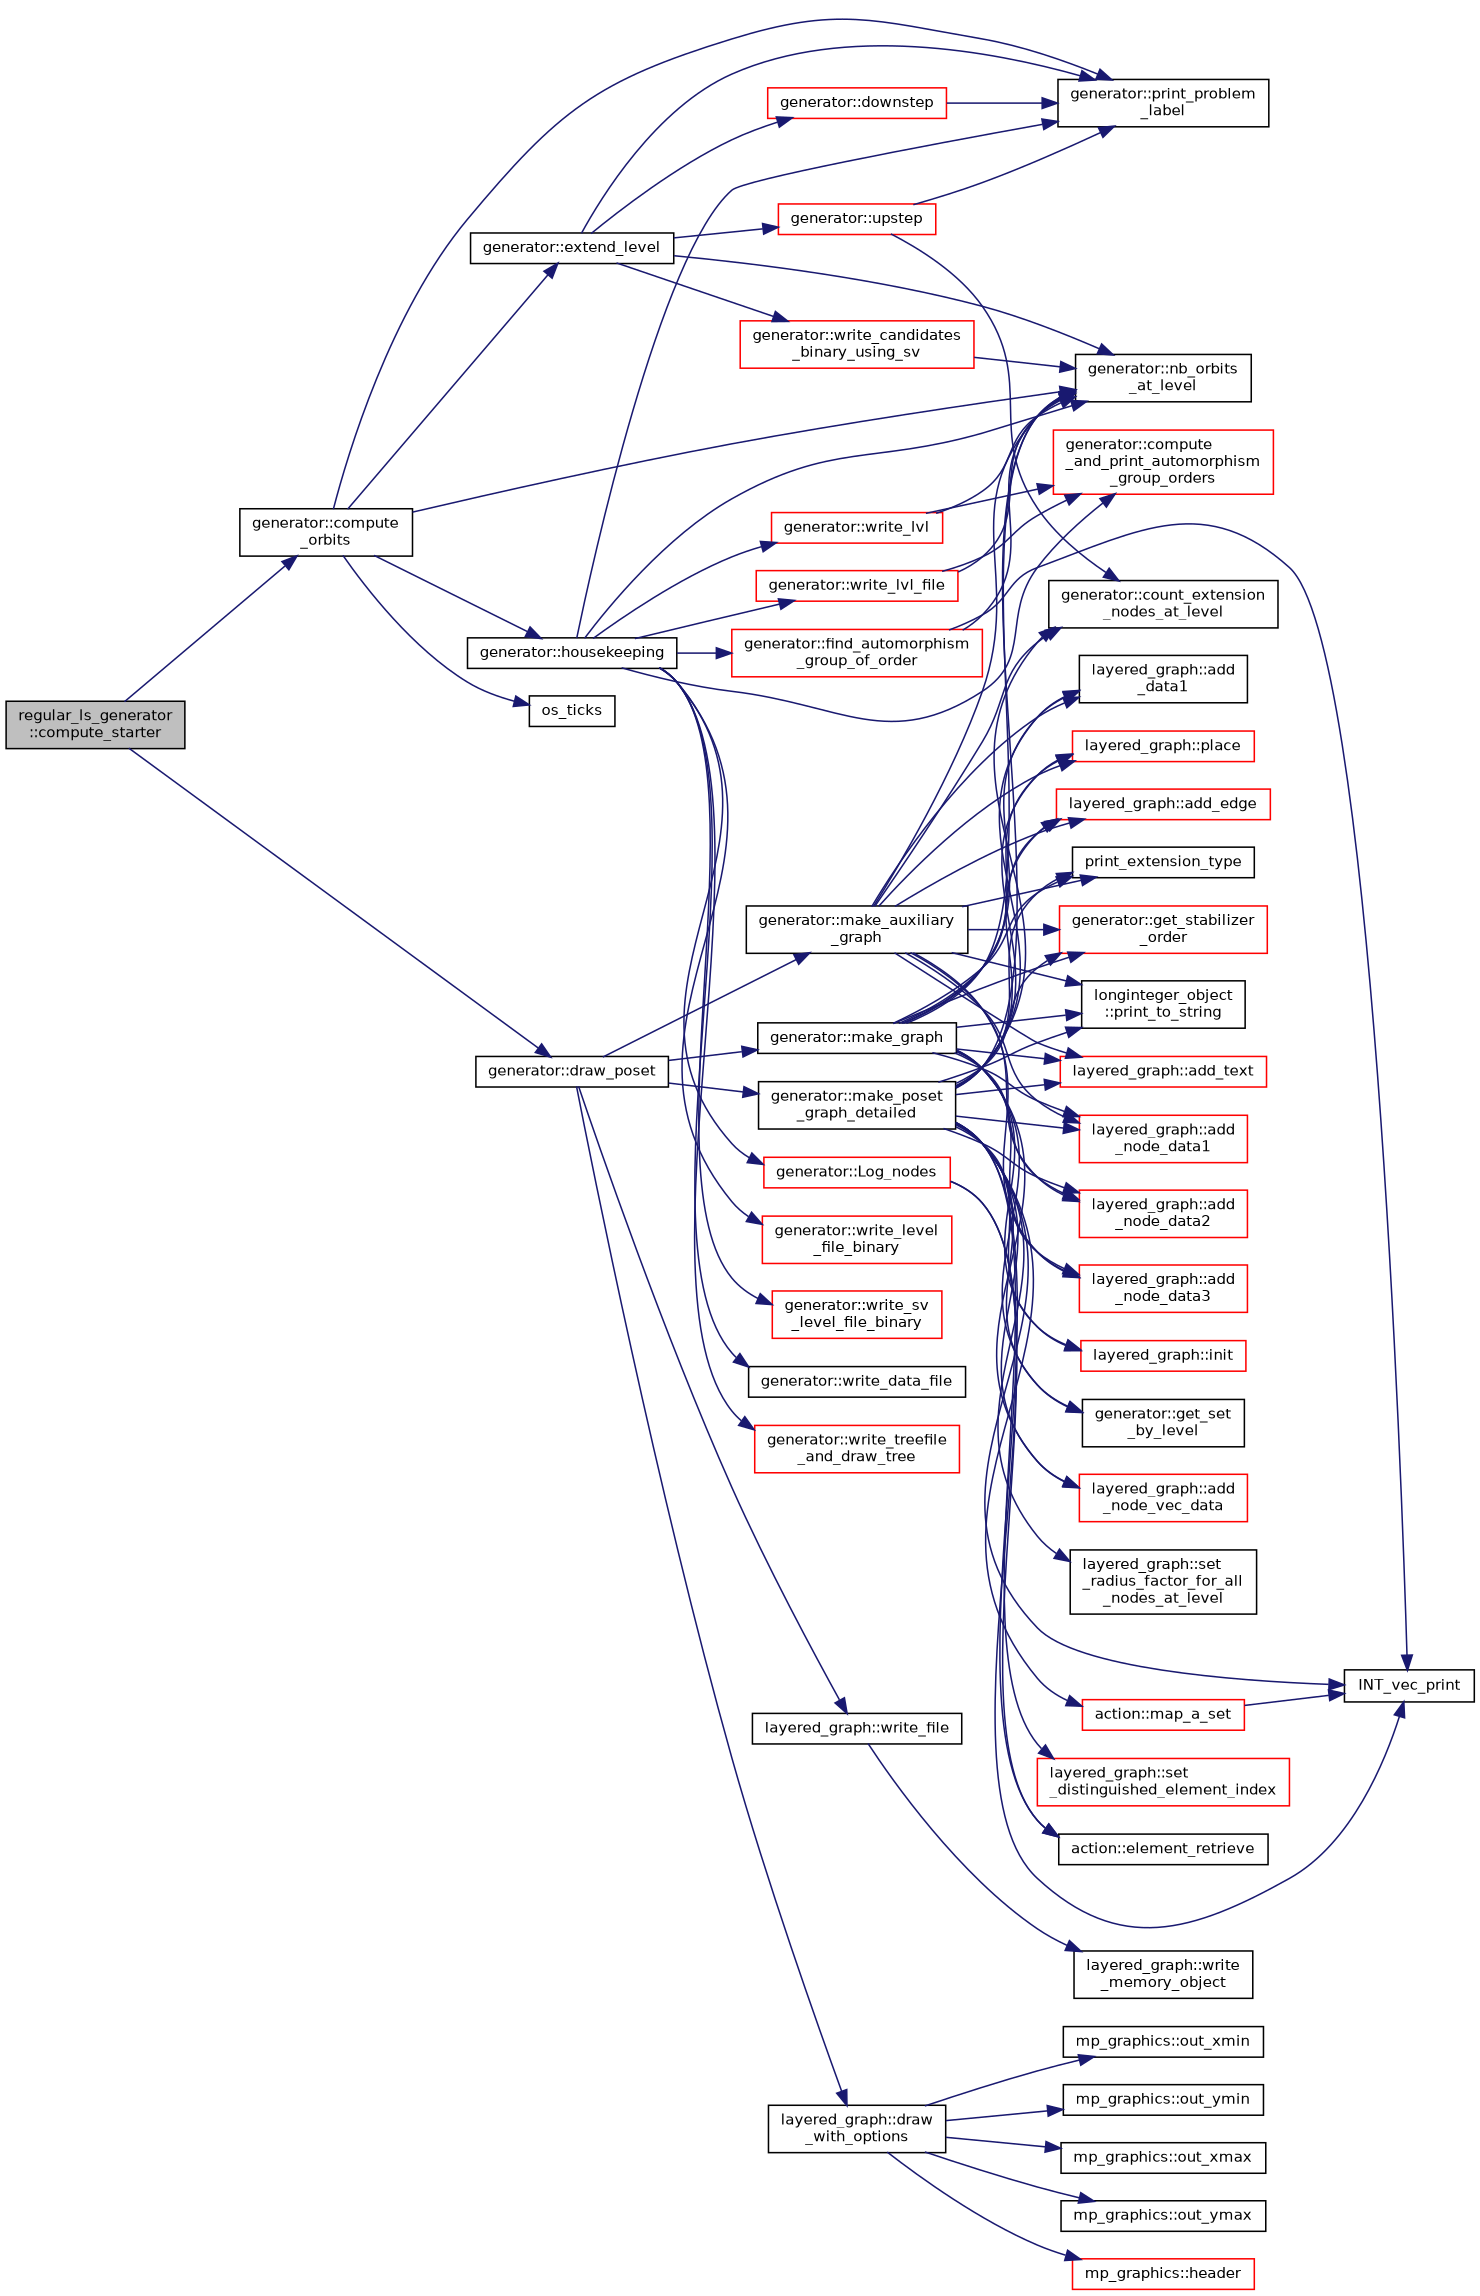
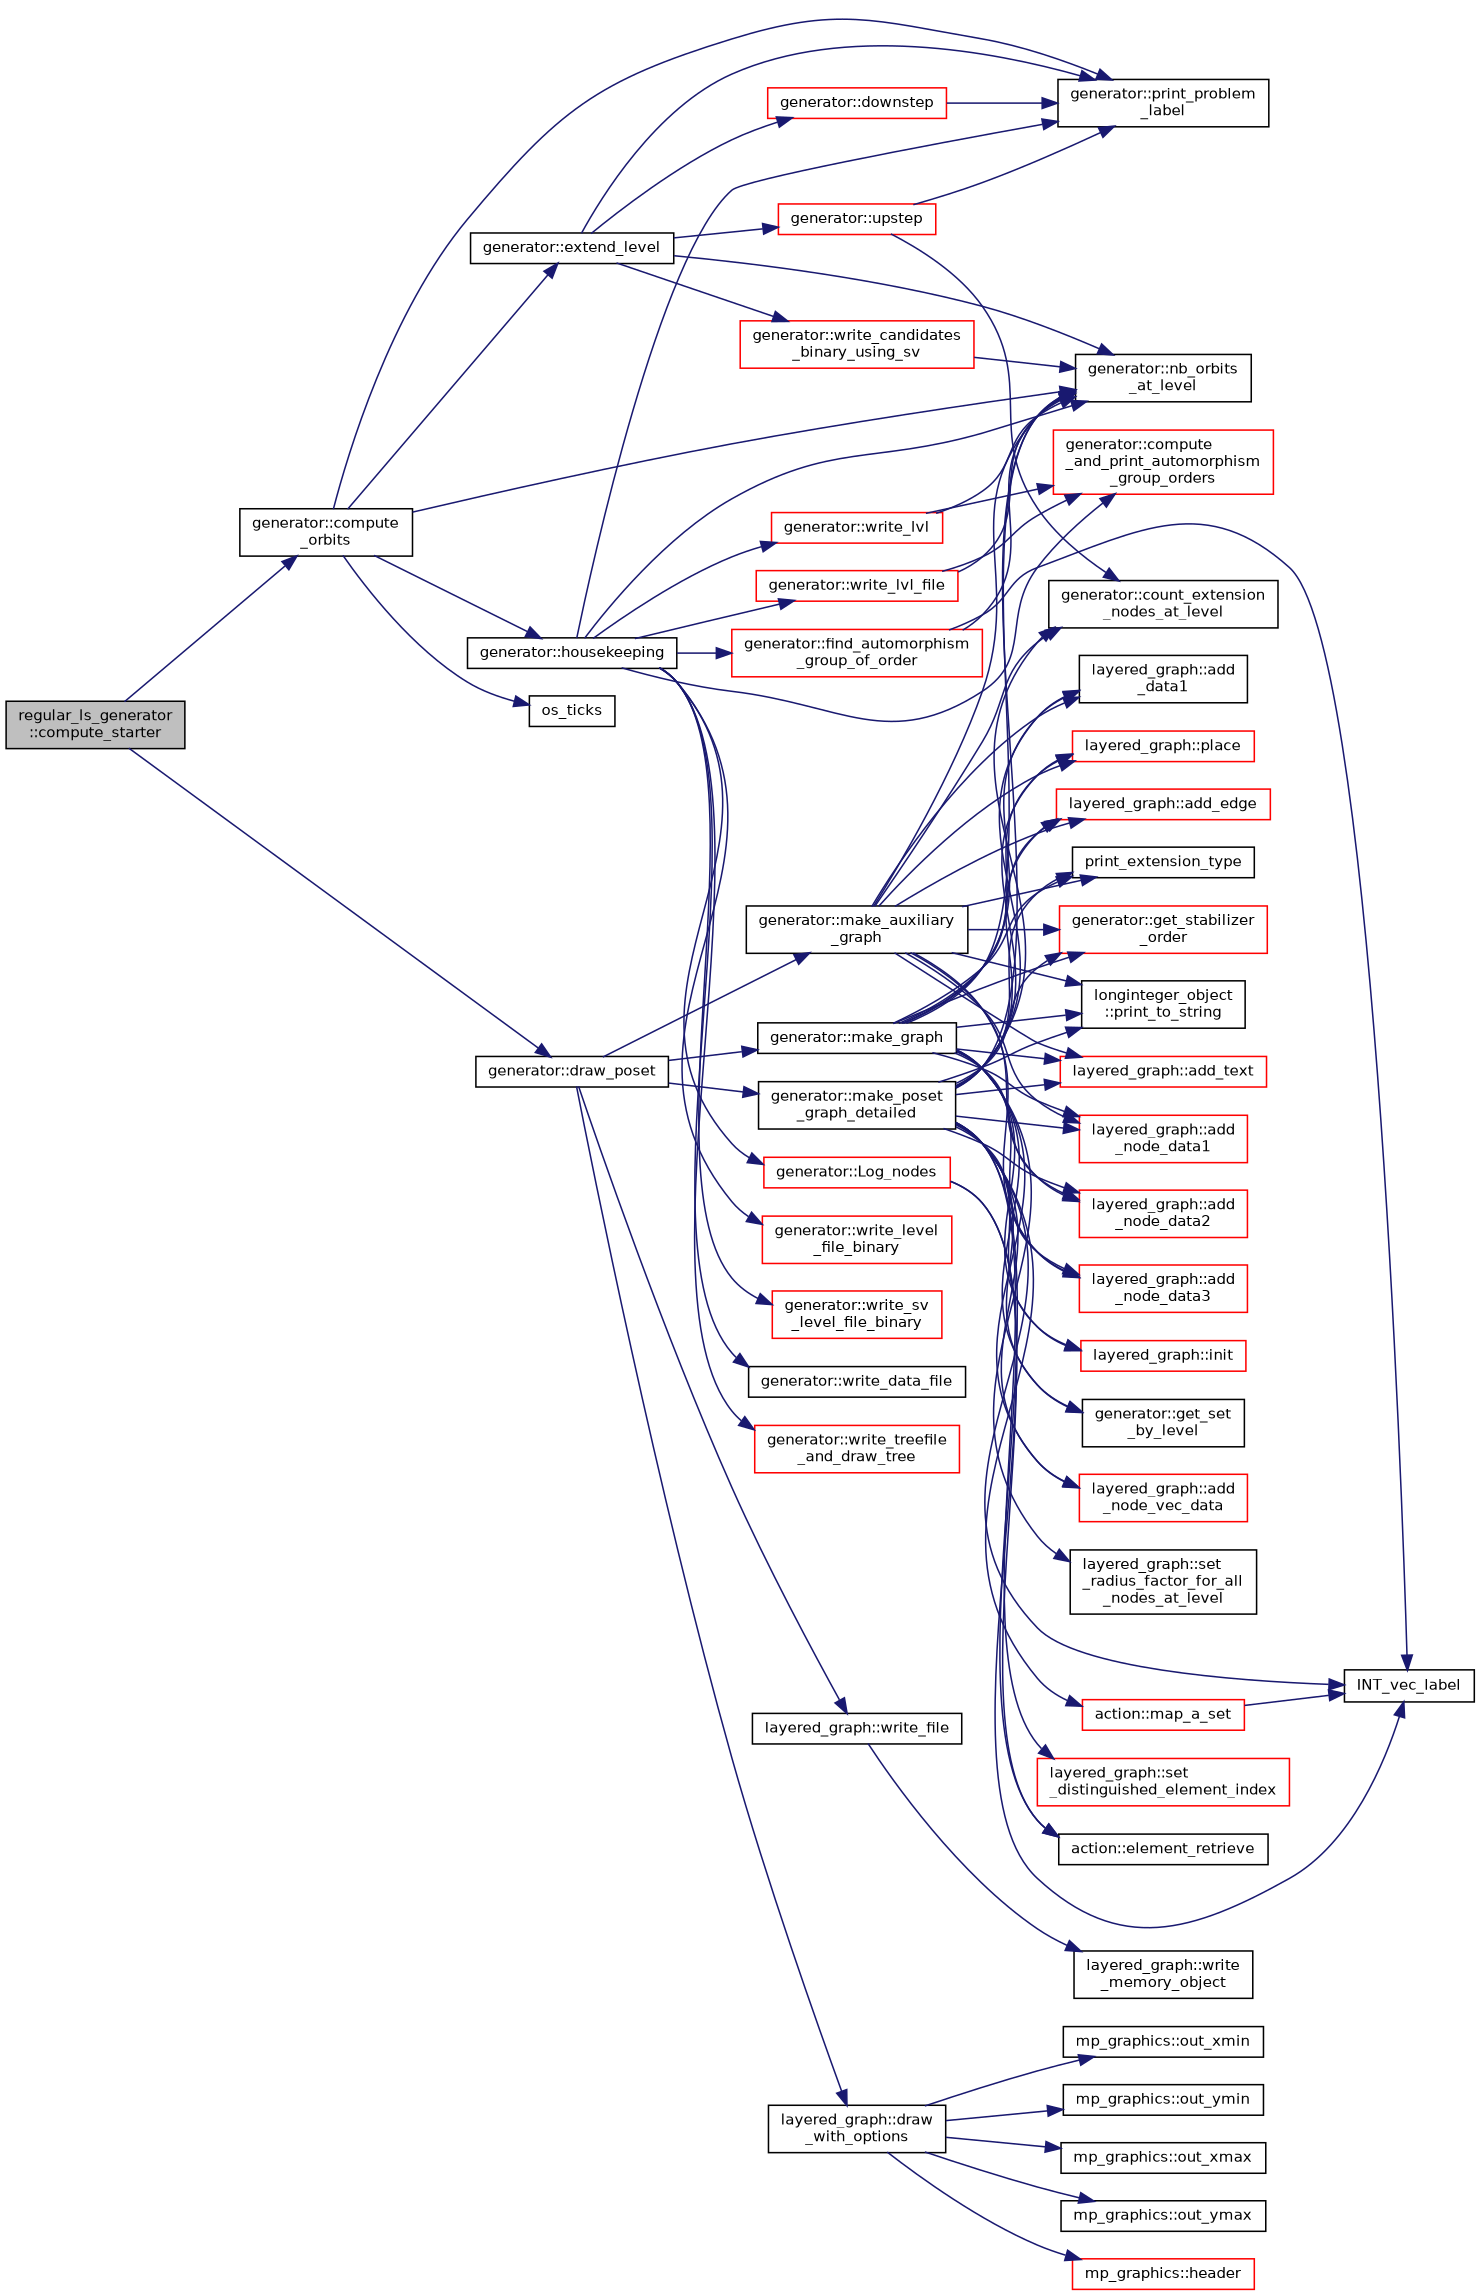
edge "generator::make_poset _graph_detailed" -> "layered_graph::set _radius_factor_for_all _nodes_at_level": now "generator::make_graph" -> "layered_graph::set _radius_factor_for_all _nodes_at_level"
node "INT_vec_print": label "INT_vec_print" -> "INT_vec_label"
